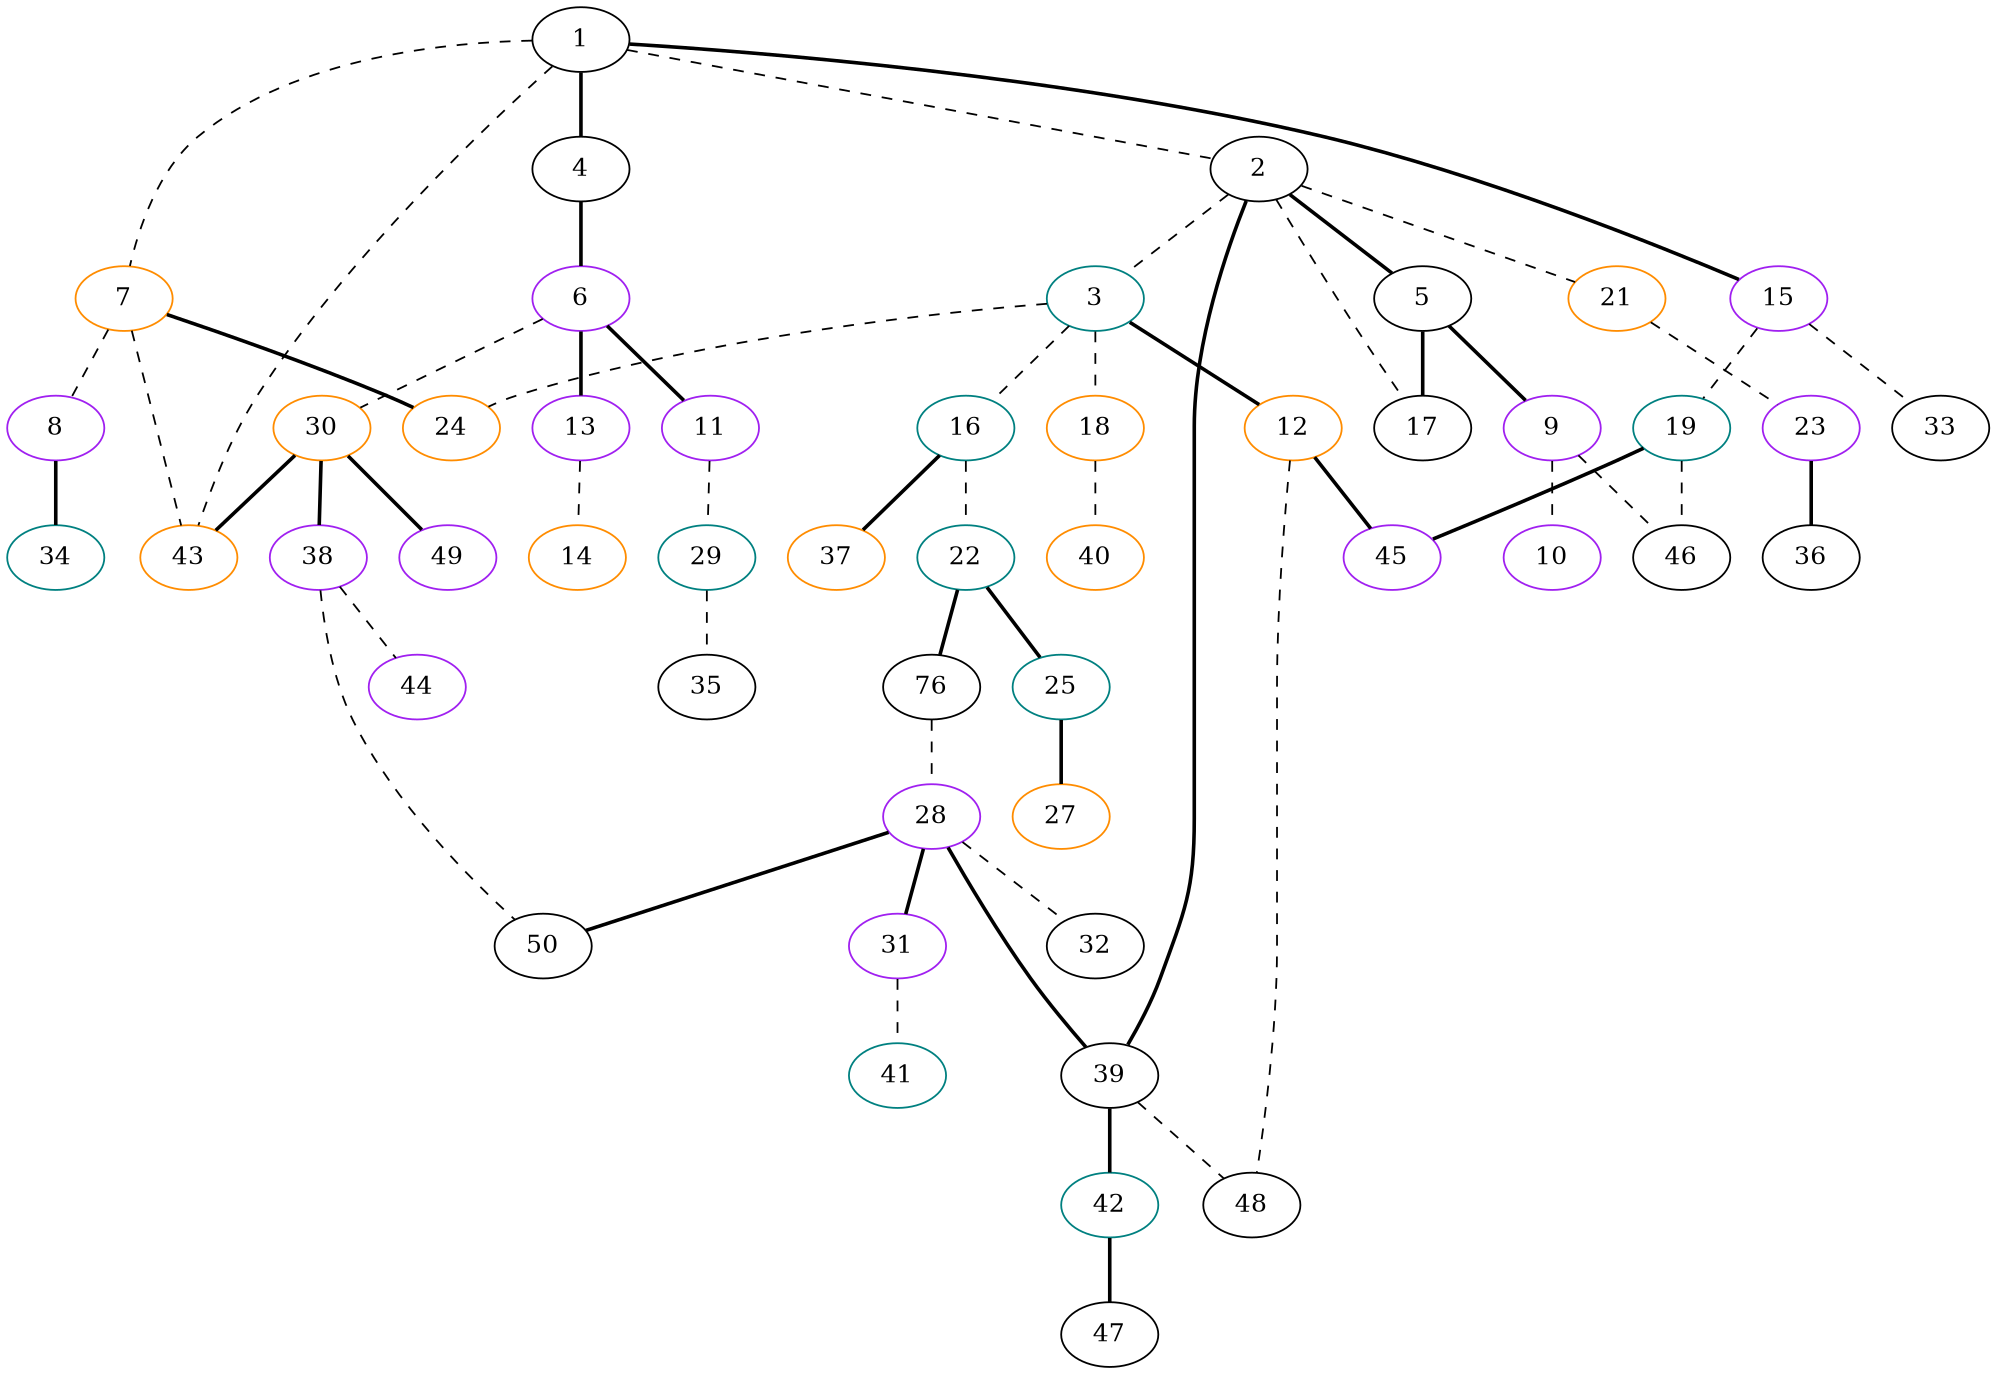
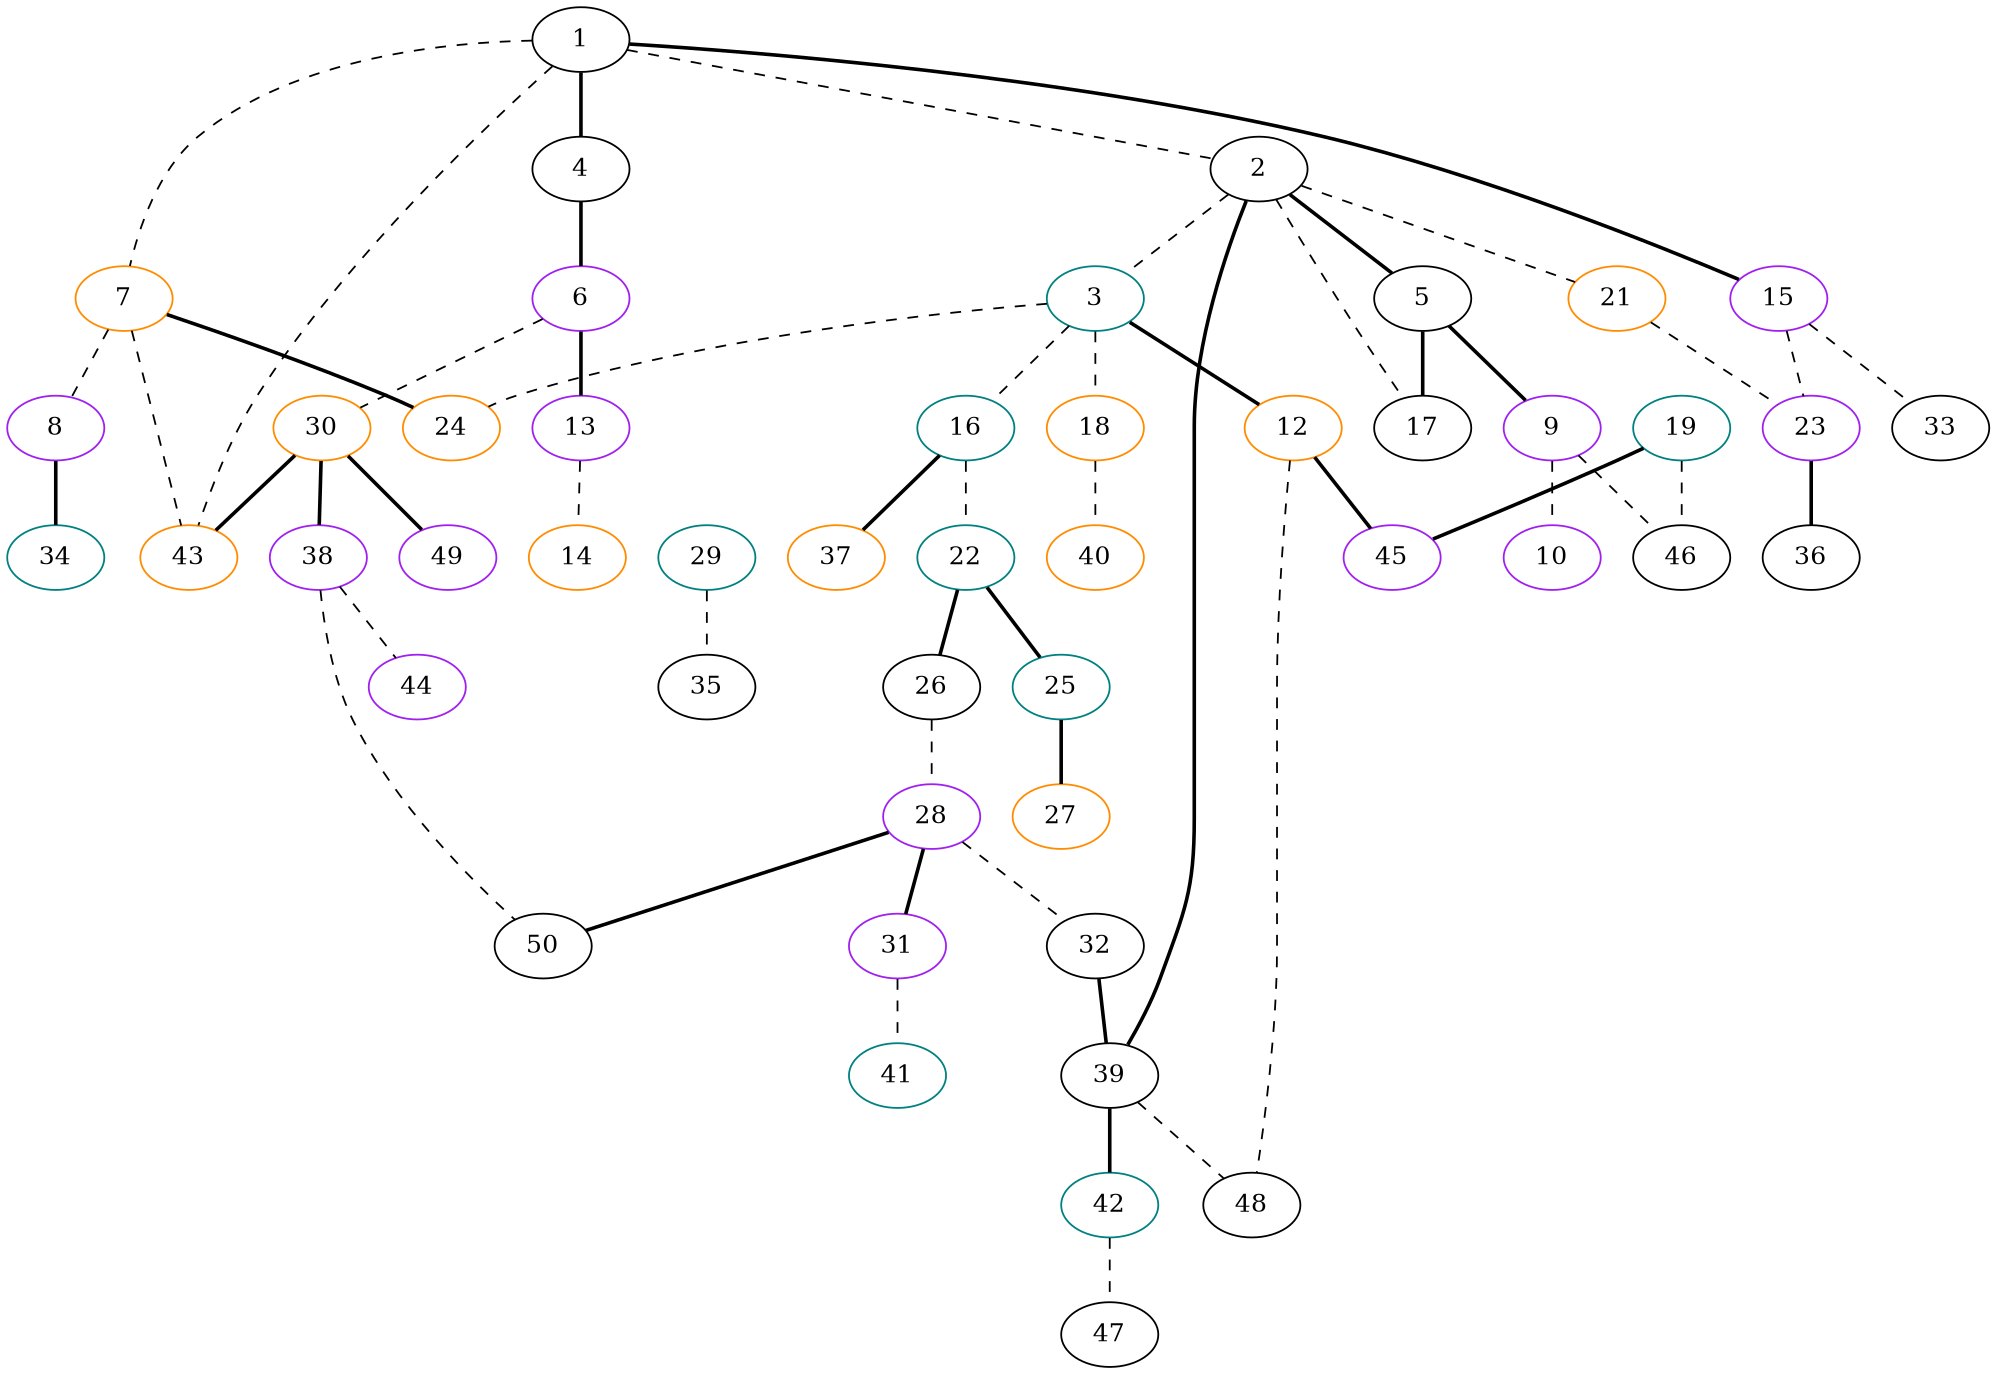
edge "15" -- "19": now "15" -- "23"
node "11": removed
node "76": label "76" -> "26"
edge "28" -- "39": now "32" -- "39"
edge "42" -- "47": style bold -> dashed
